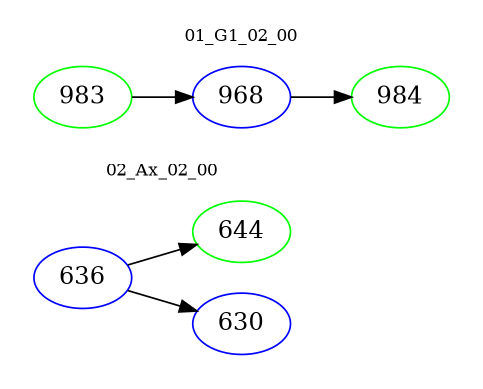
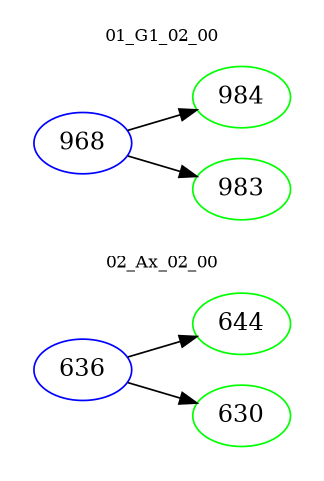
edge "983" -> "968": reversed
node "630": color blue -> green
